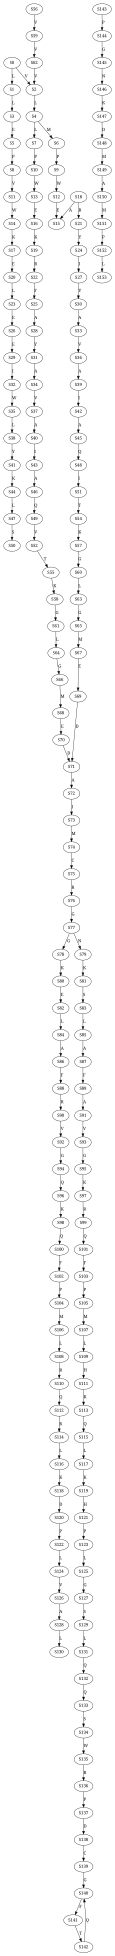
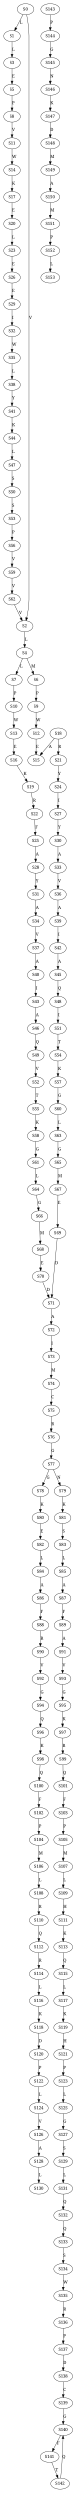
node "S53": added
